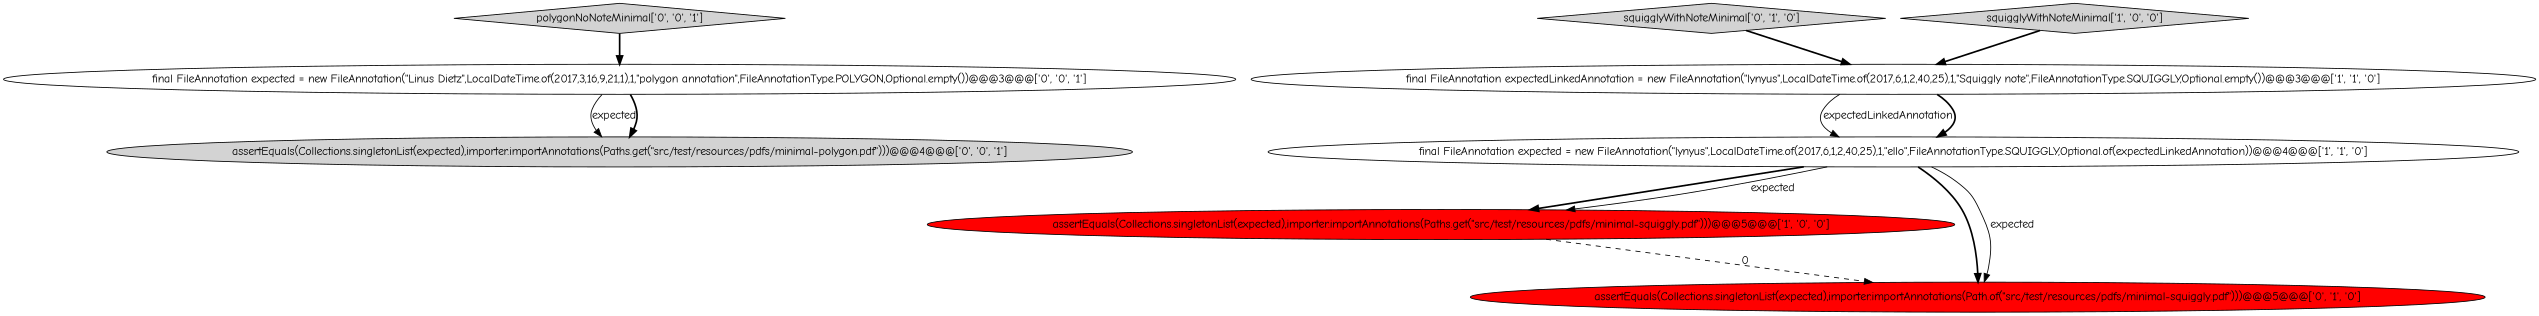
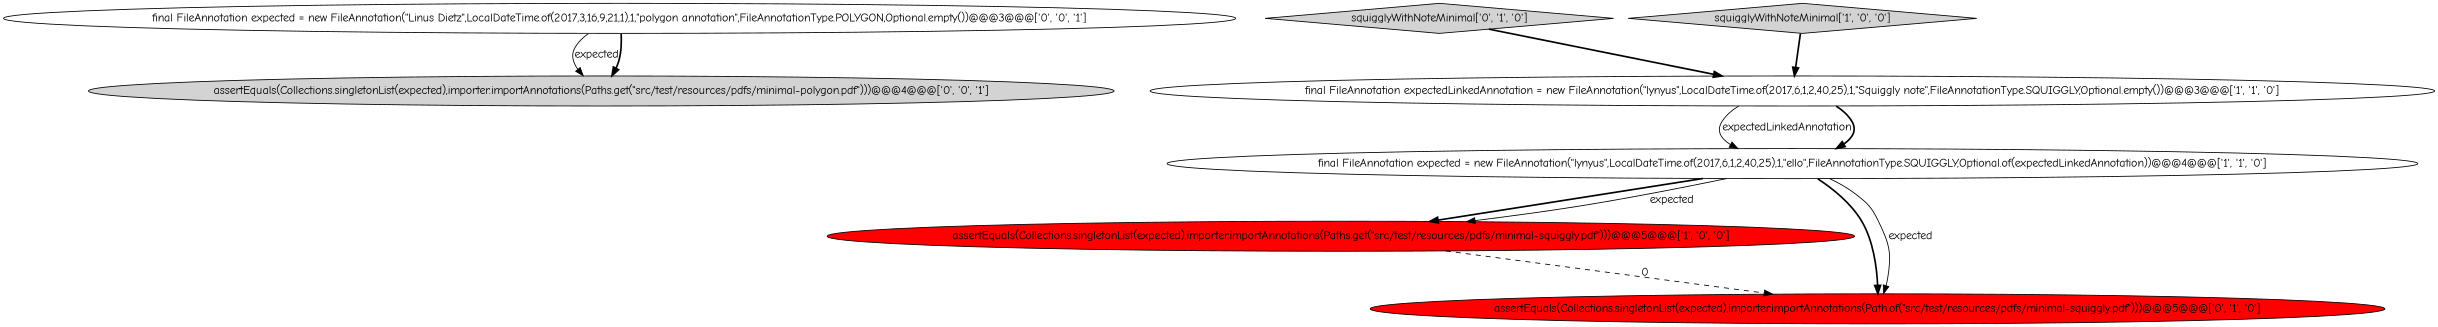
node "polygonNoNoteMinimal['0', '0', '1']": removed
